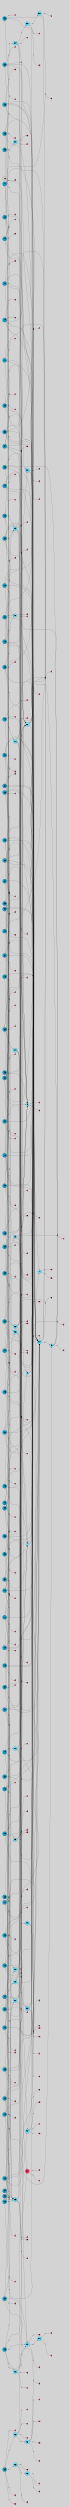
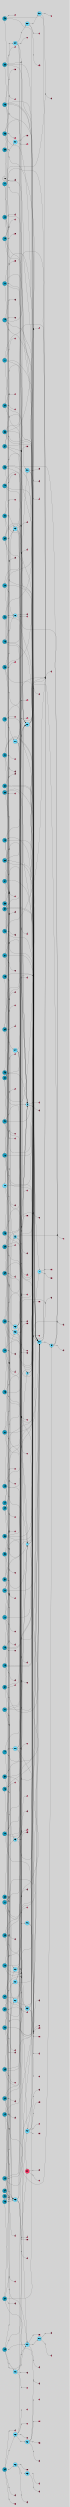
node "T750": fillcolor #1199bb -> #66ddff
